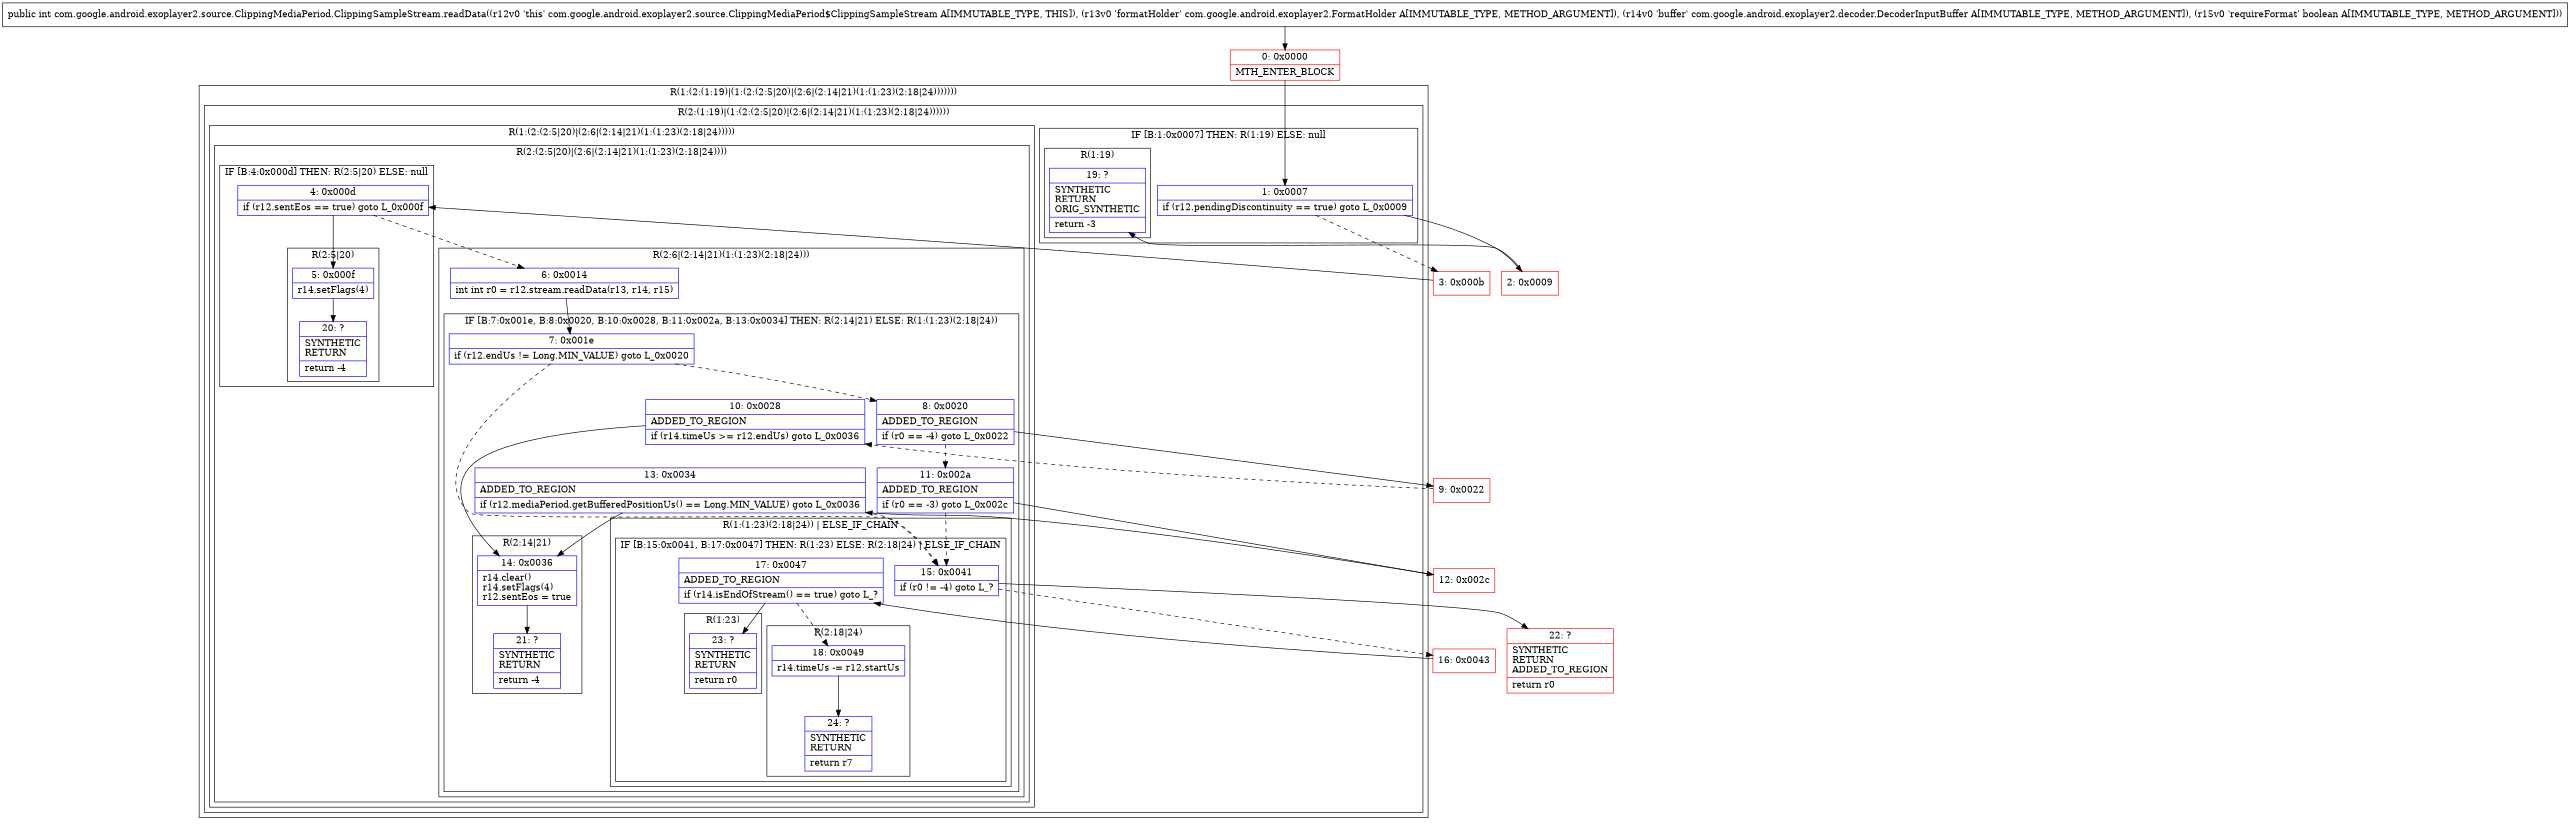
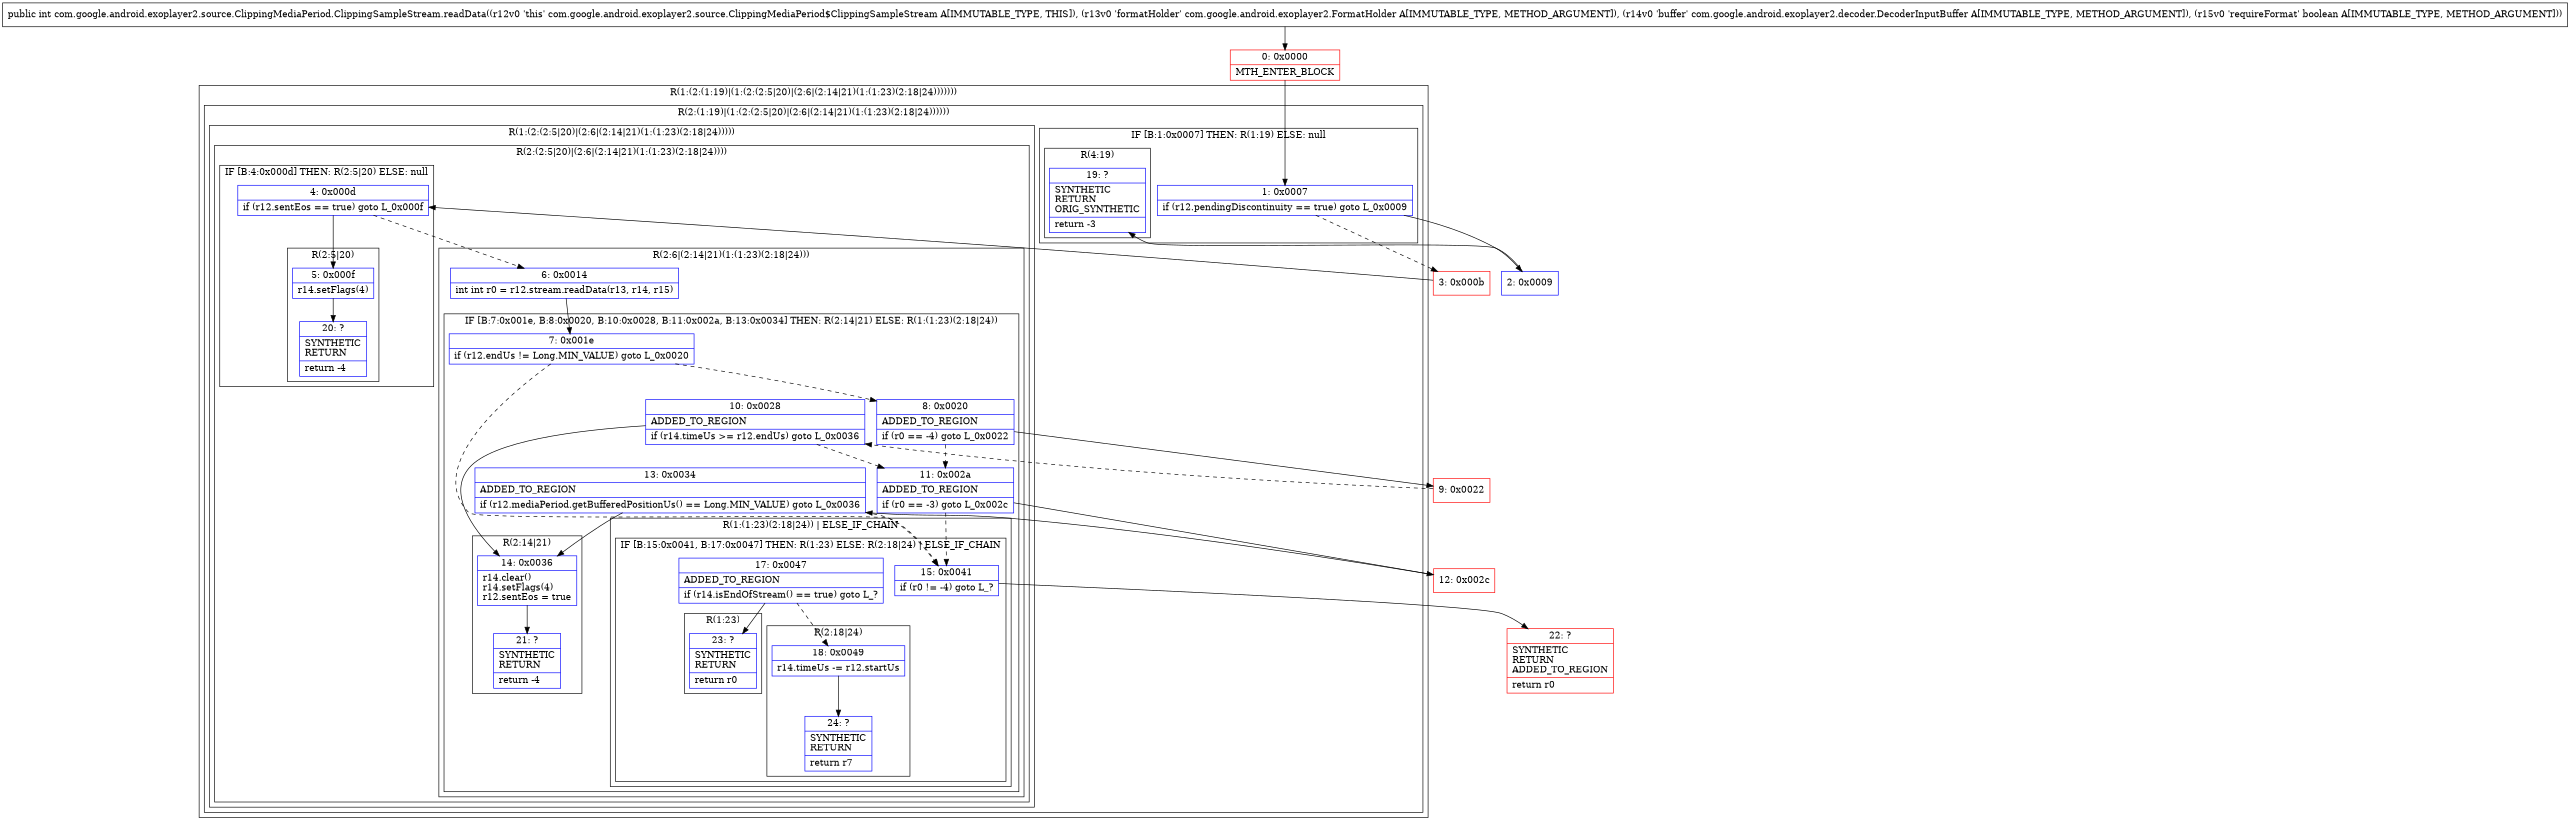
cluster "R(1:19)": label "R(1:19)" -> "R(4:19)"
node "2: 0x0009": color red -> blue
edge "10: 0x0028" -> "11: 0x002a": added
node "16: 0x0043": removed
